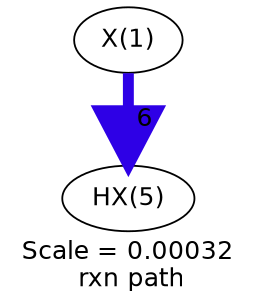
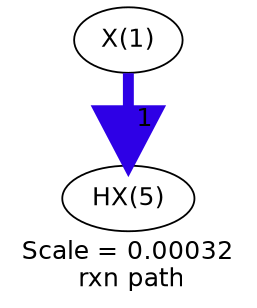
edge "X(1)" -> "HX(5)": label " 6" -> " 1"
